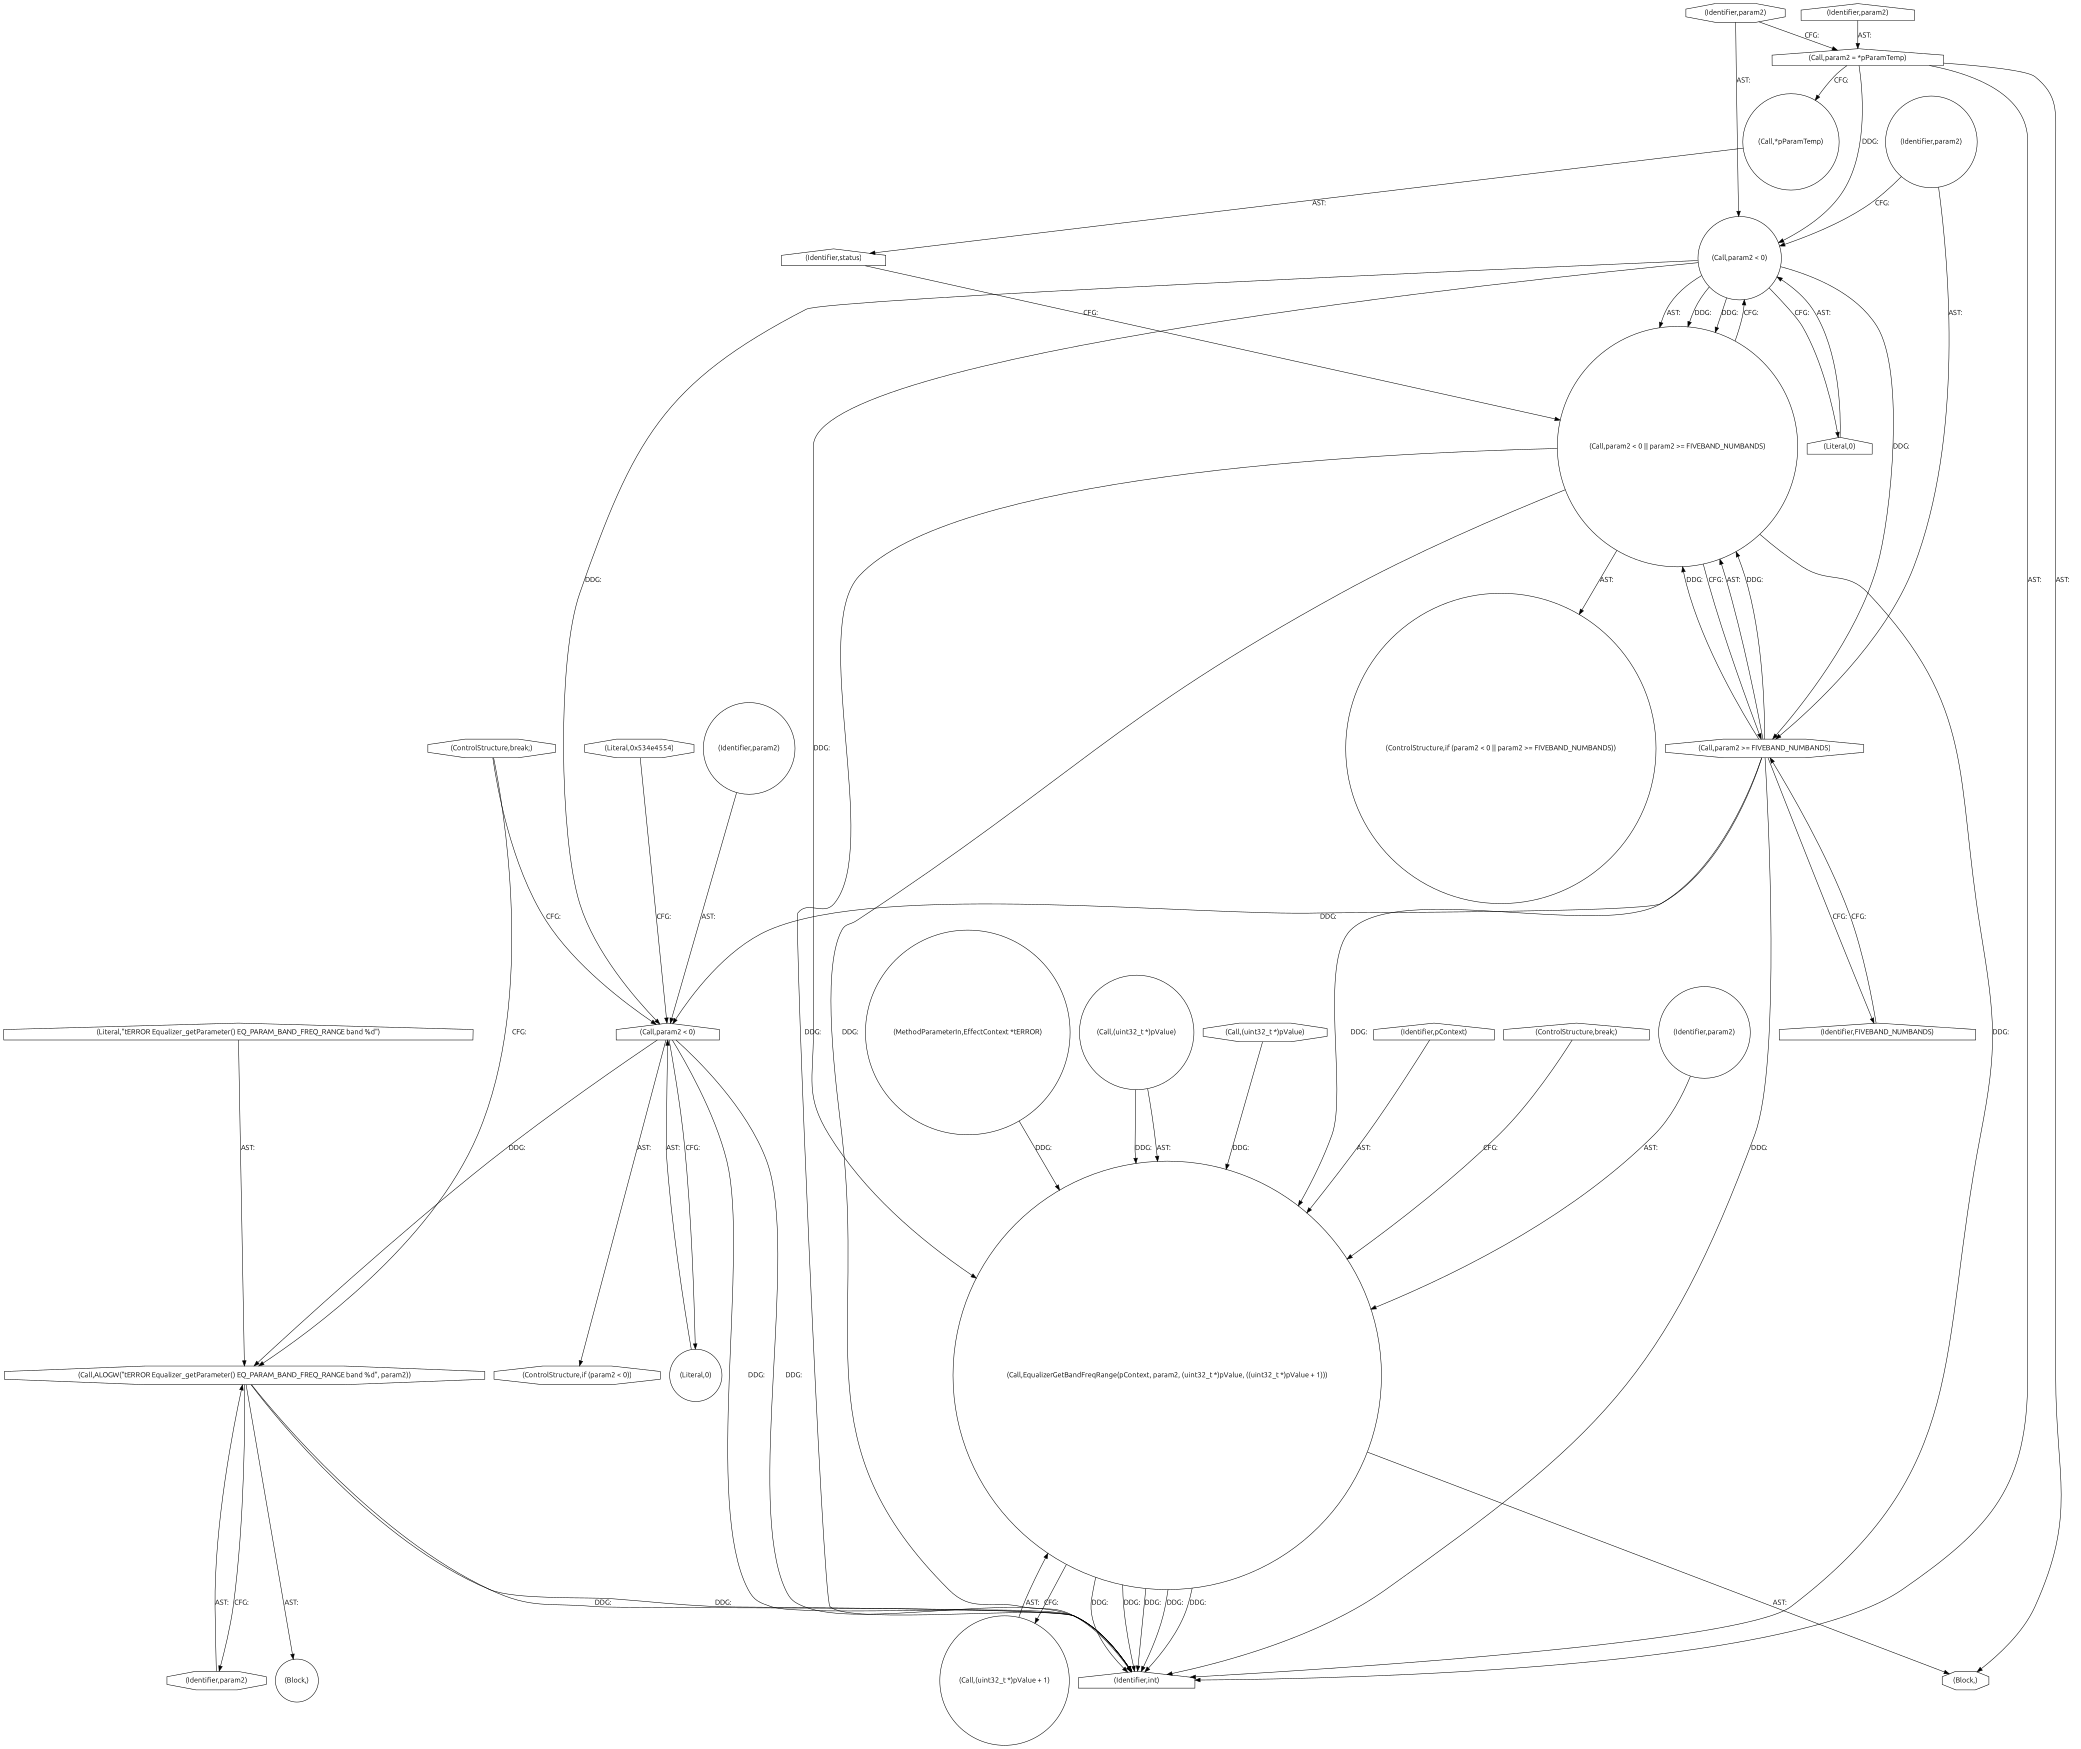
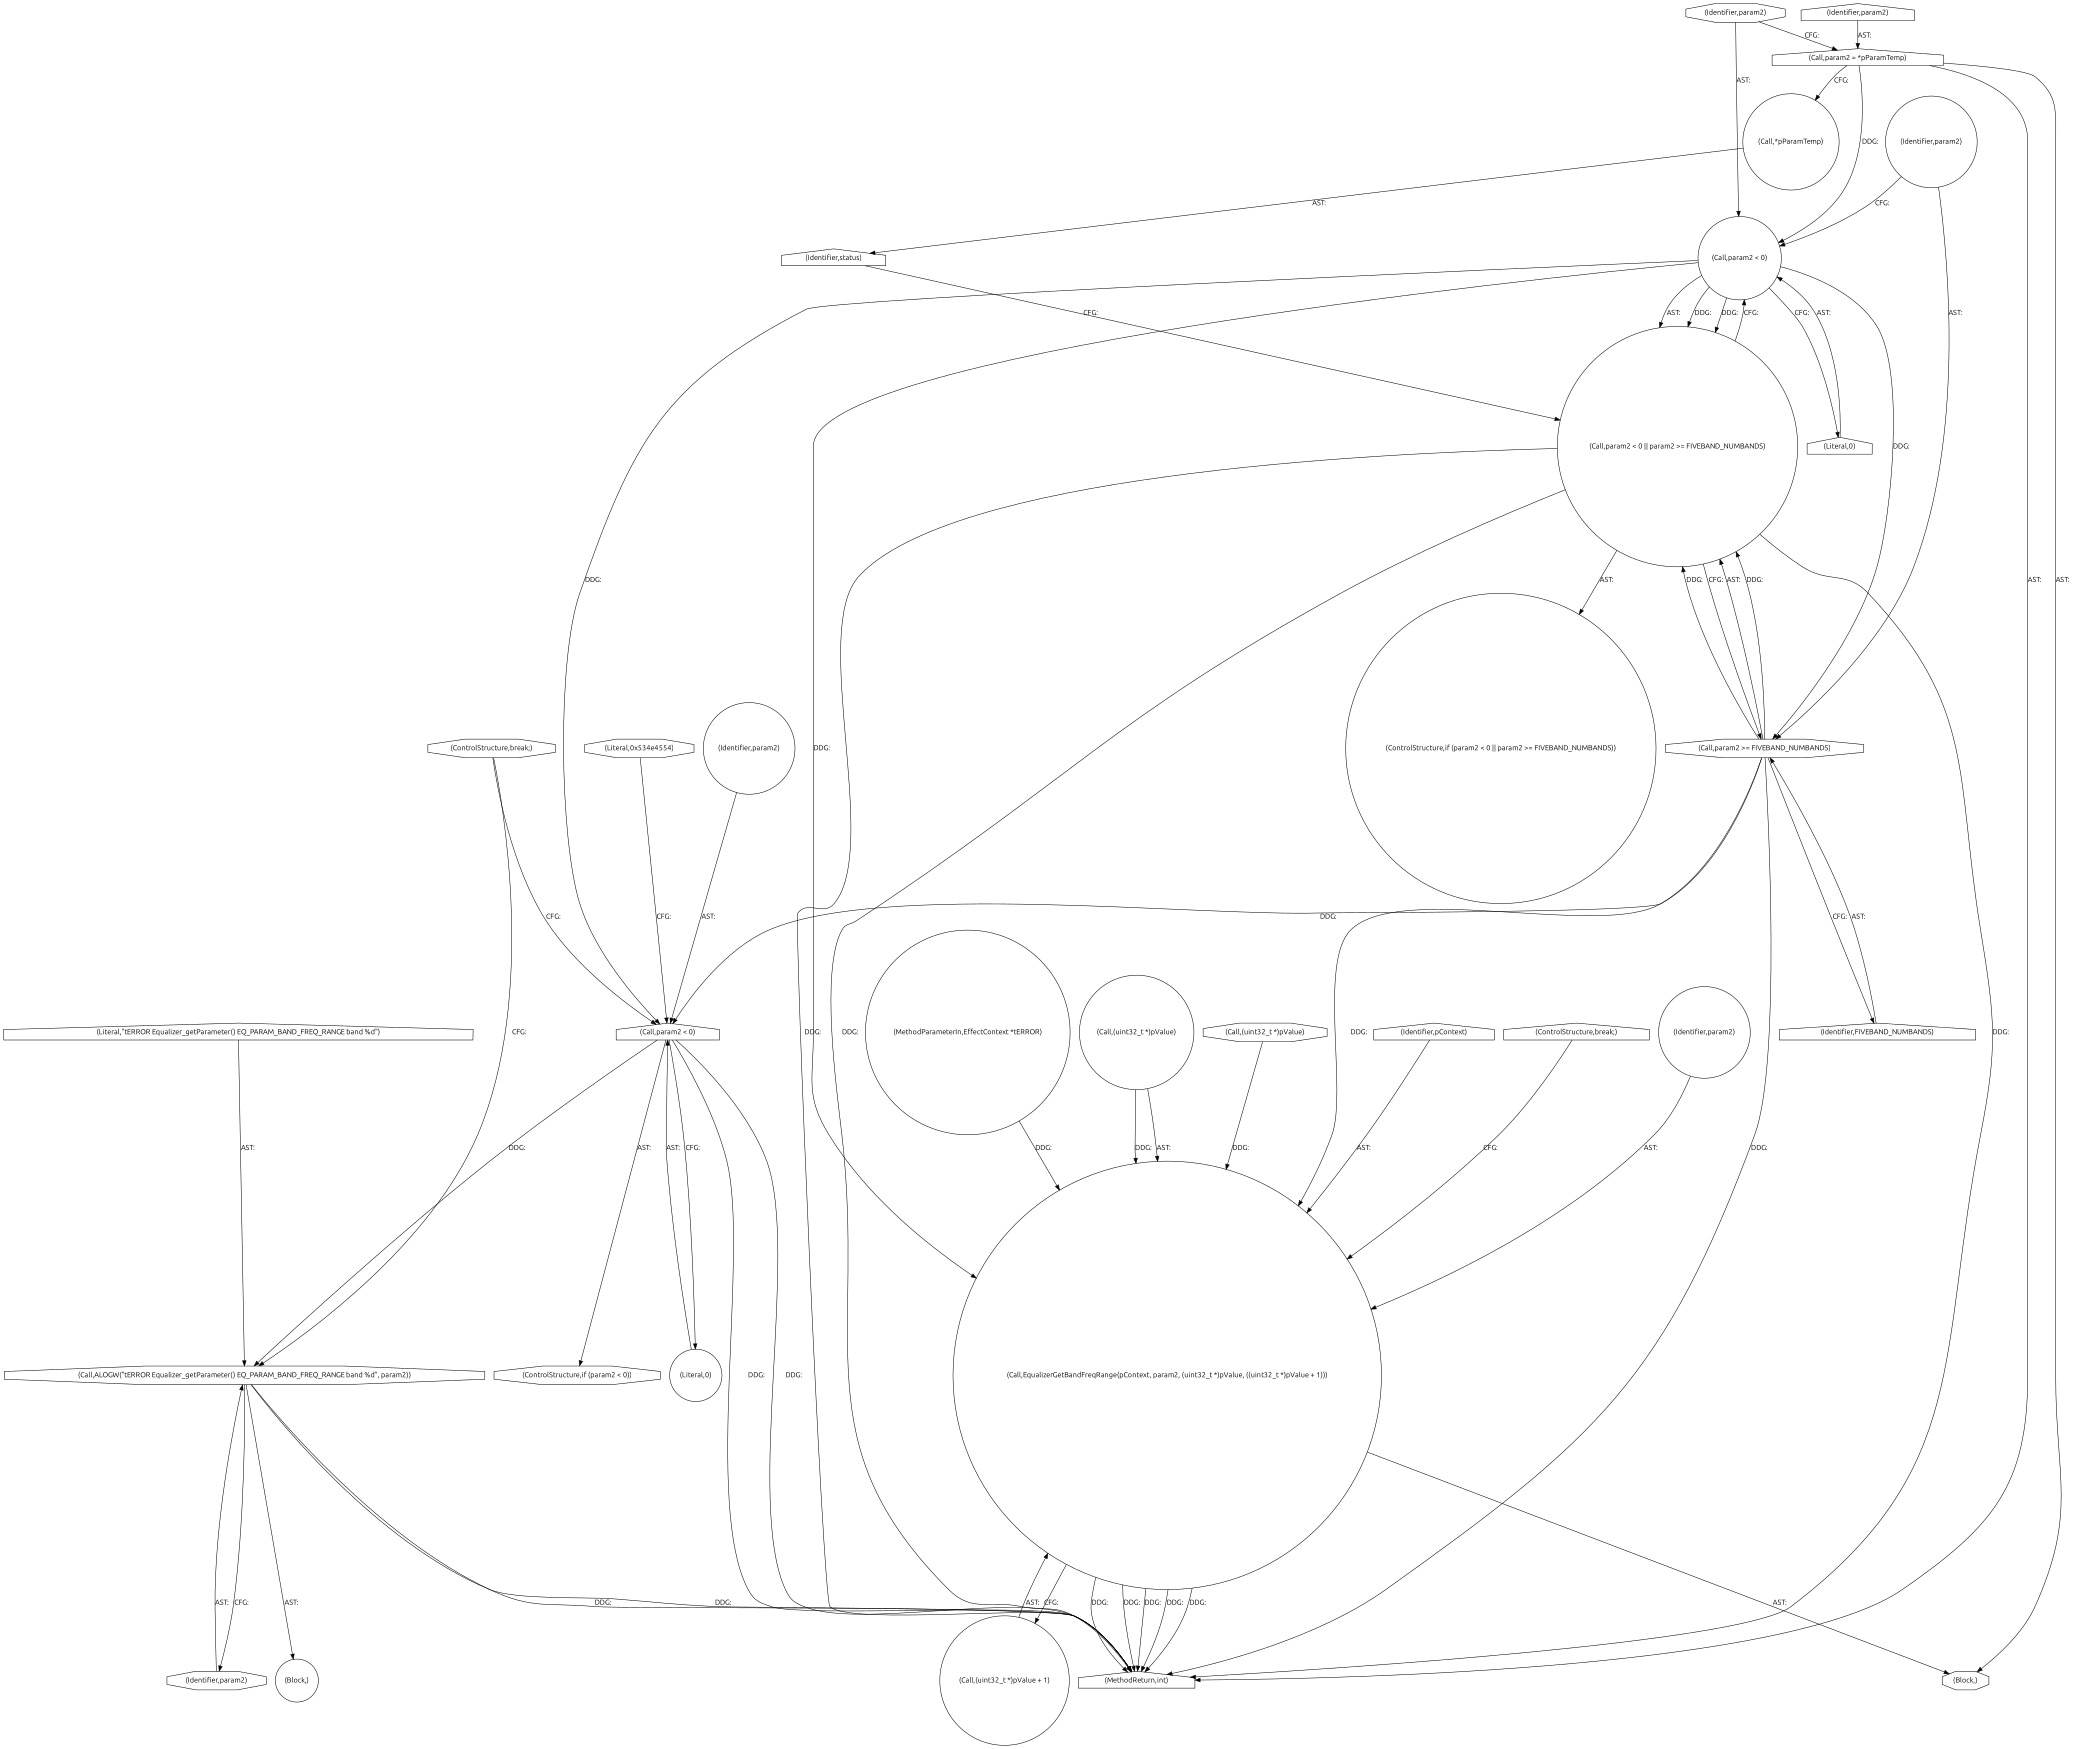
edge "(Identifier,FIVEBAND_NUMBANDS)" -> "(Call,param2 >= FIVEBAND_NUMBANDS)": label "CFG: " -> "AST: "
node "(Identifier,int)": label "(Identifier,int)" -> "(MethodReturn,int)"
